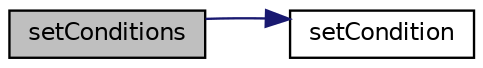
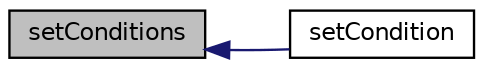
edge "setConditions" -> "setCondition": reversed
